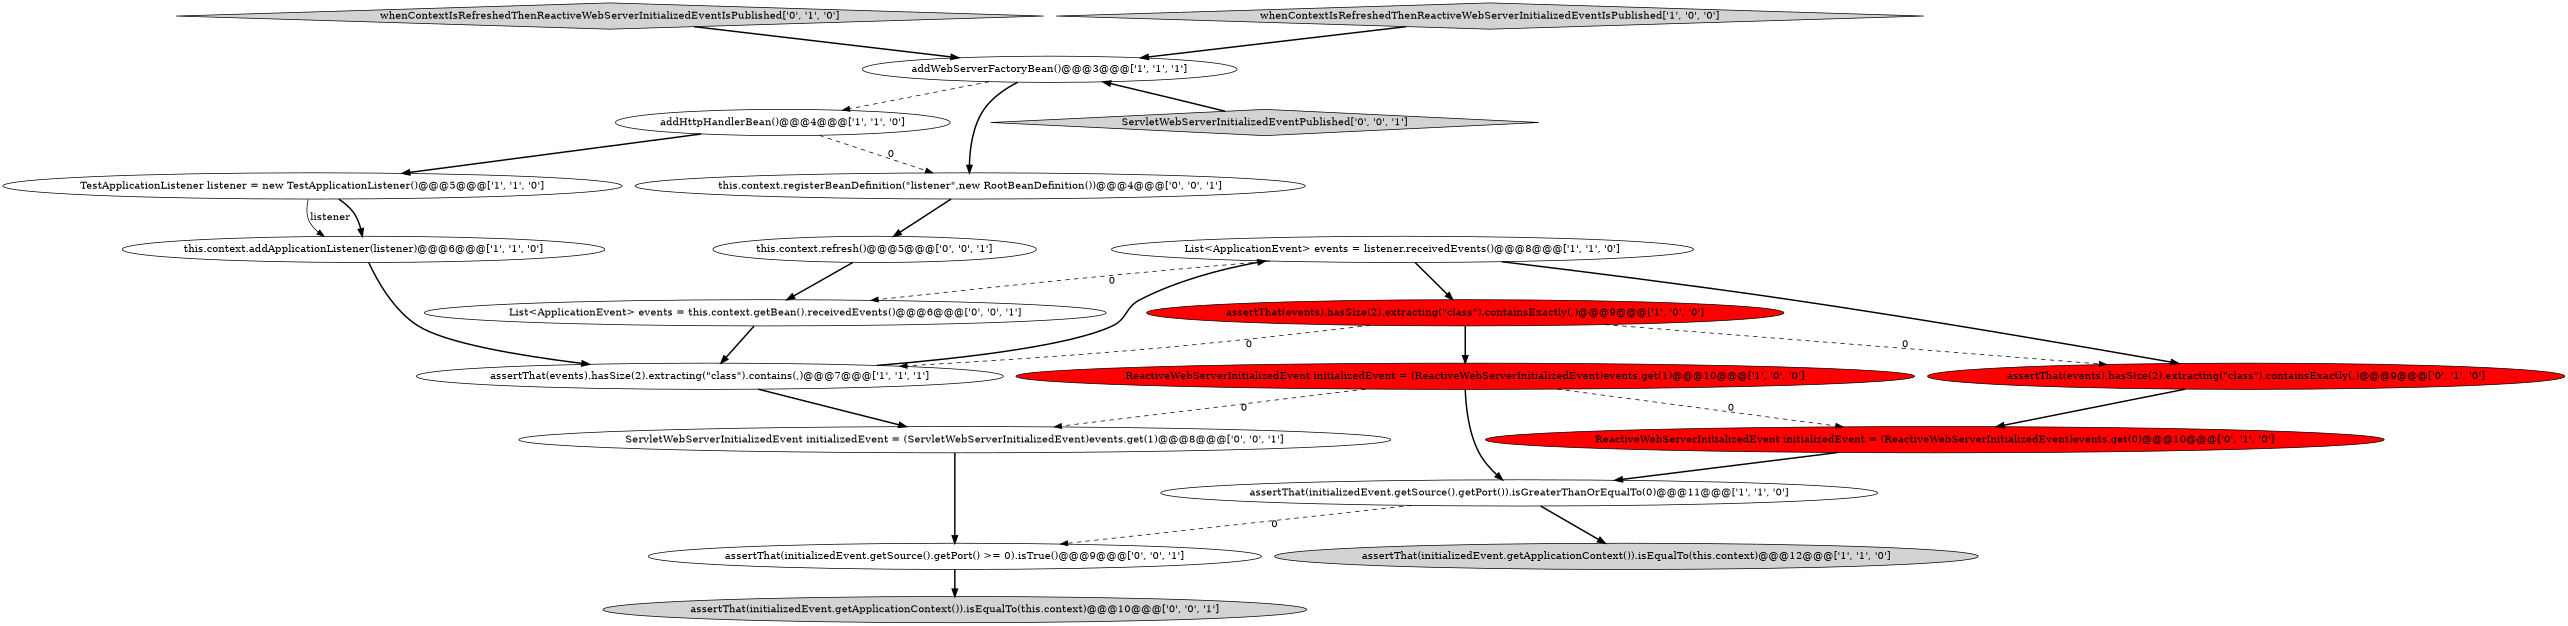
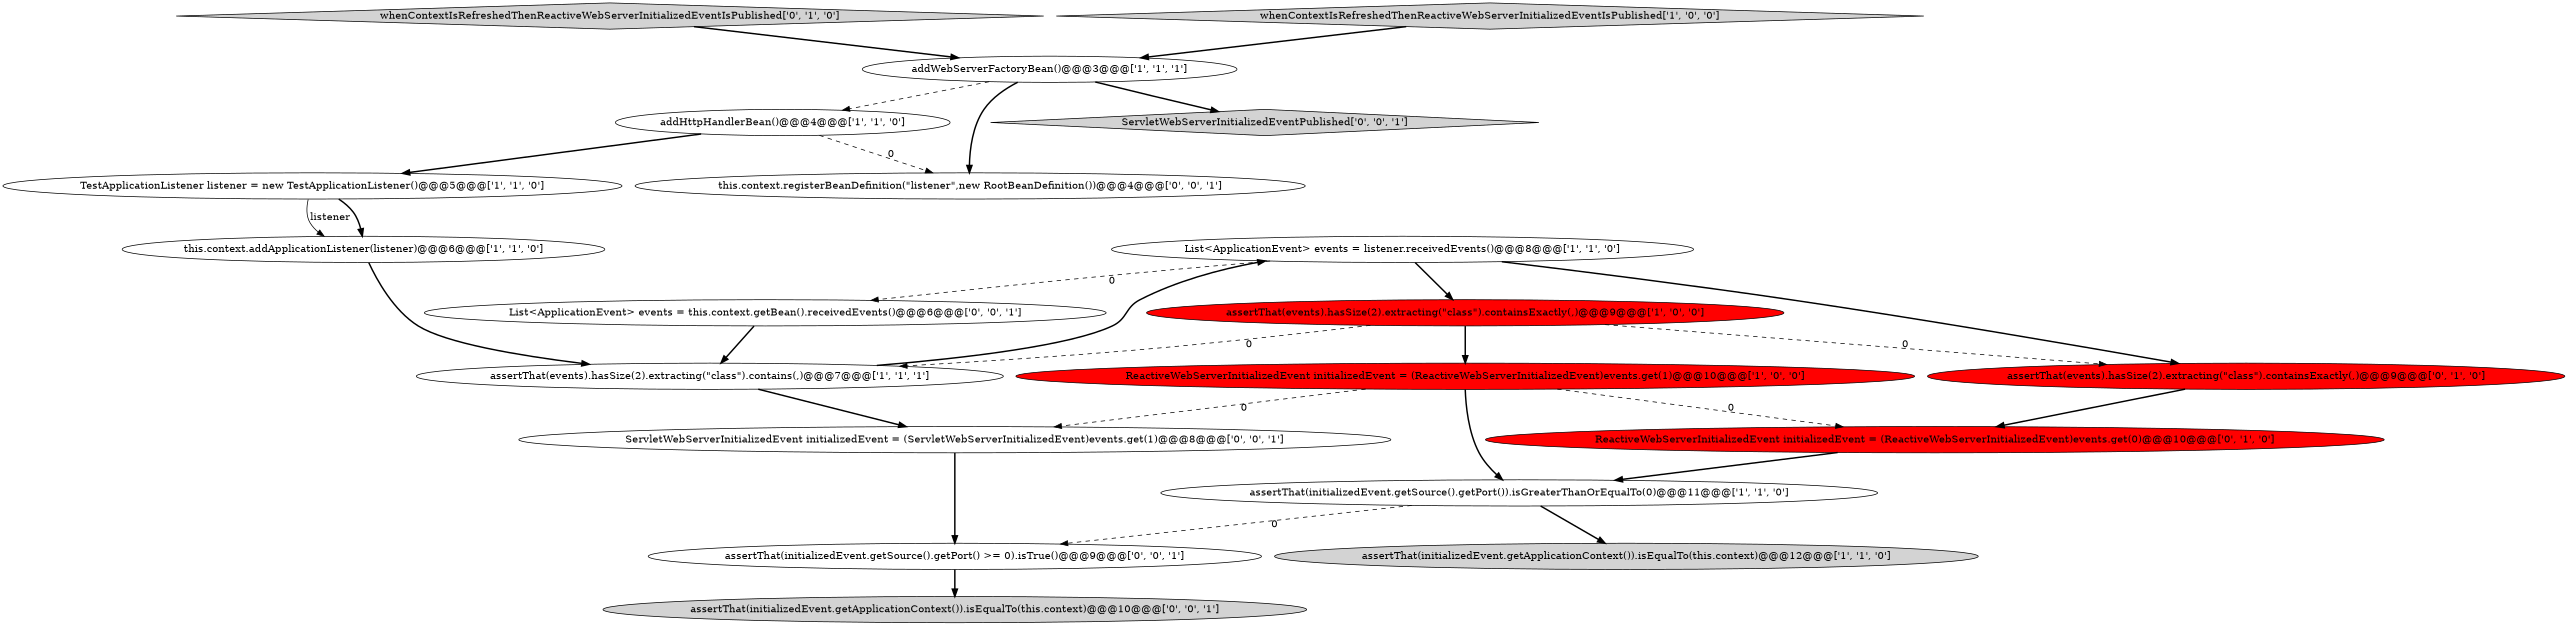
edge "ServletWebServerInitializedEventPublished['0', '0', '1']" -> "addWebServerFactoryBean()@@@3@@@['1', '1', '1']": reversed
node "this.context.refresh()@@@5@@@['0', '0', '1']": removed
